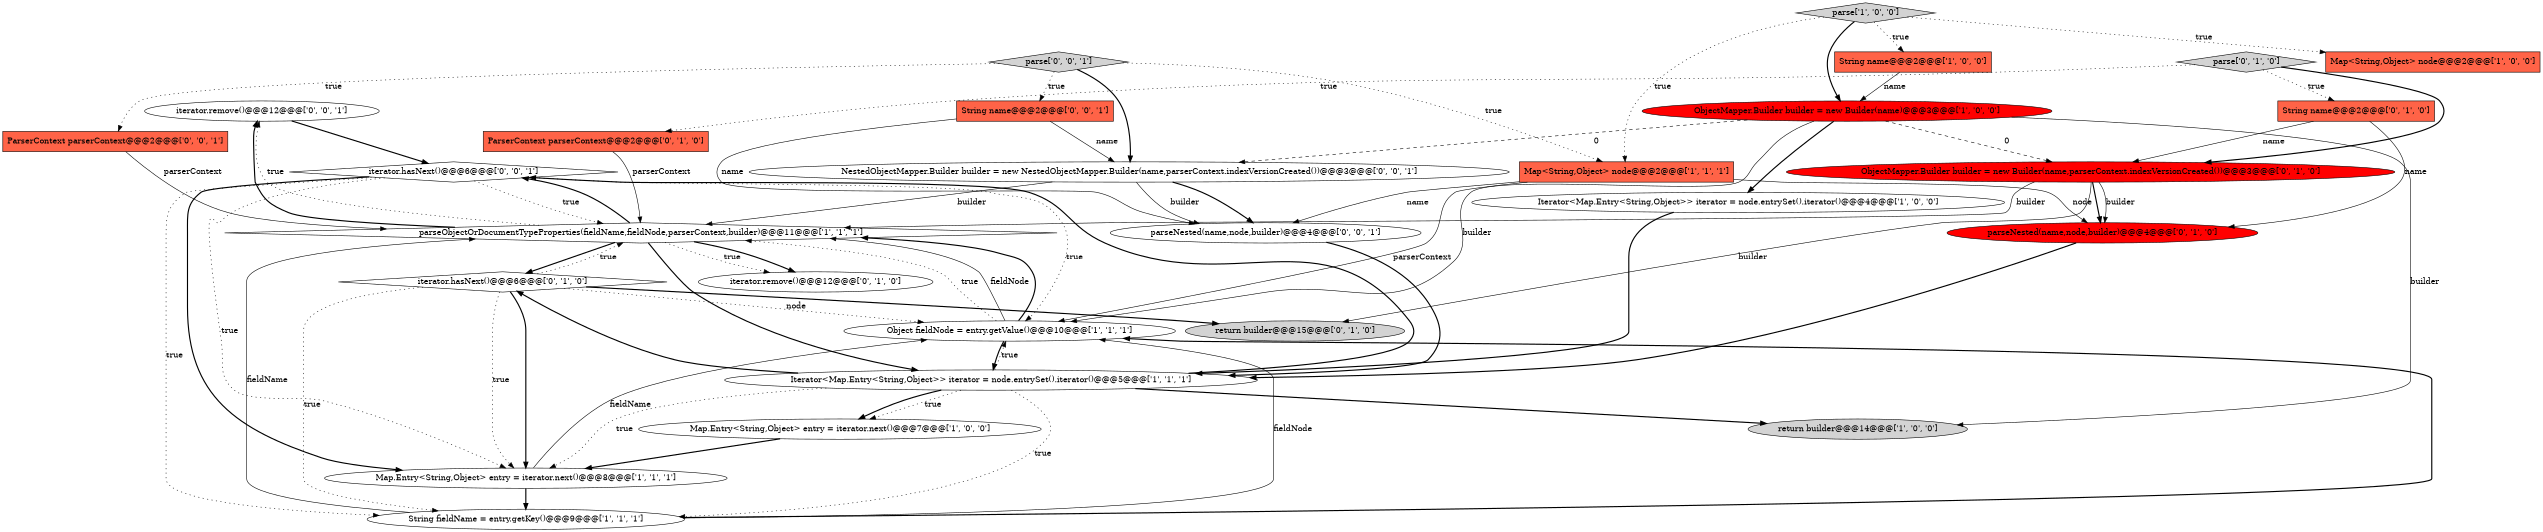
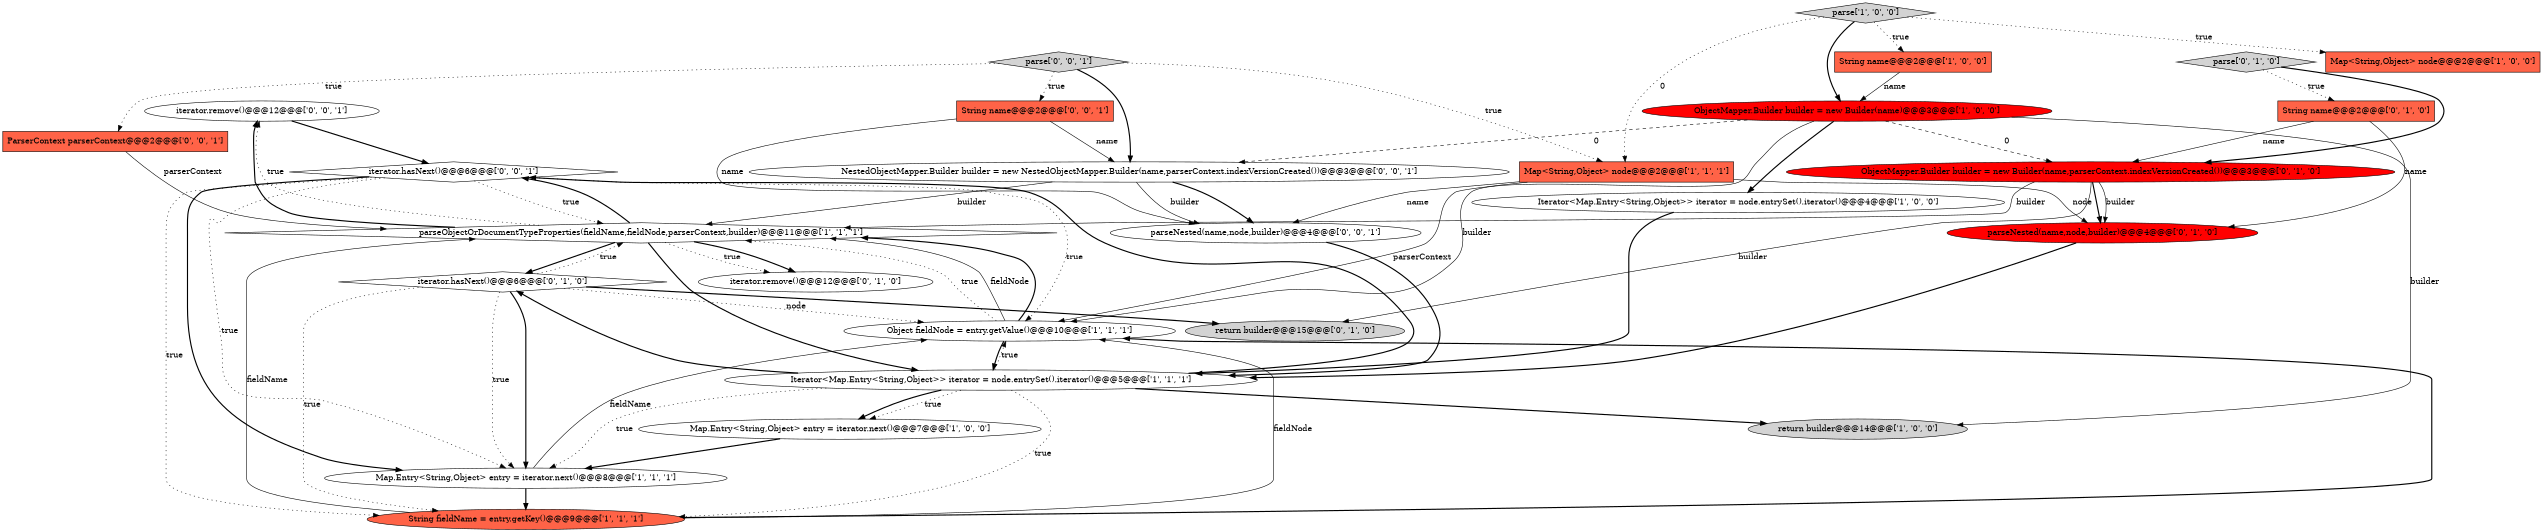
edge "parse['1', '0', '0']" -> "Map<String,Object> node@@@2@@@['1', '1', '1']": label "true" -> "0"
node "ParserContext parserContext@@@2@@@['0', '1', '0']": removed
node "String fieldName = entry.getKey()@@@9@@@['1', '1', '1']": fillcolor white -> tomato
